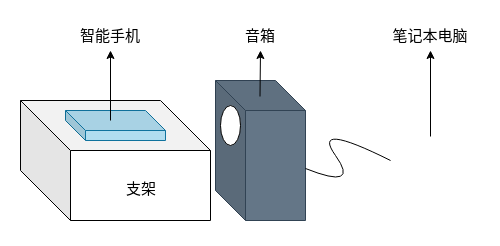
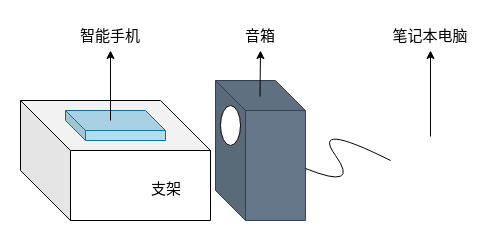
node "支架": moved (142, 189) -> (167, 189)
